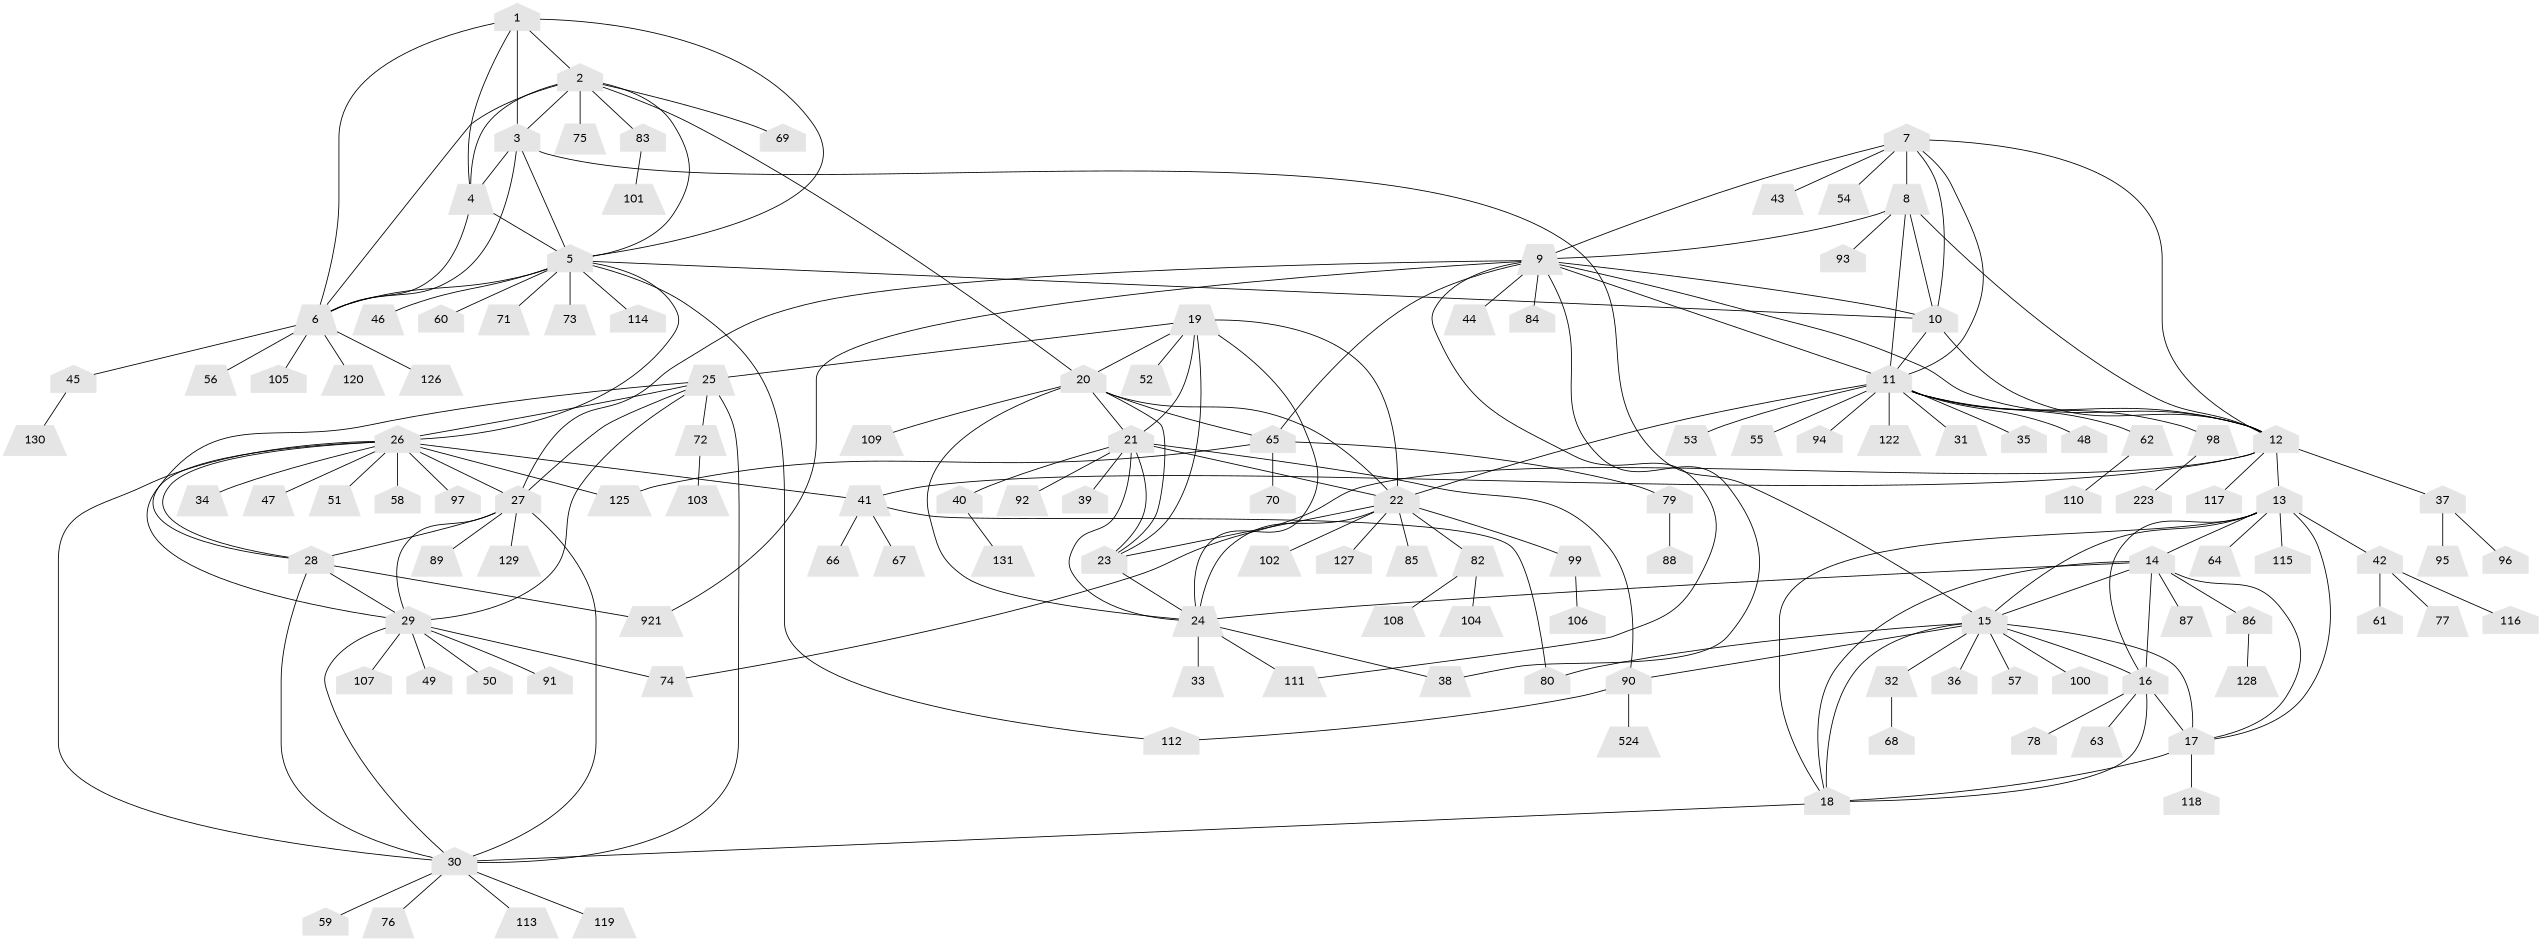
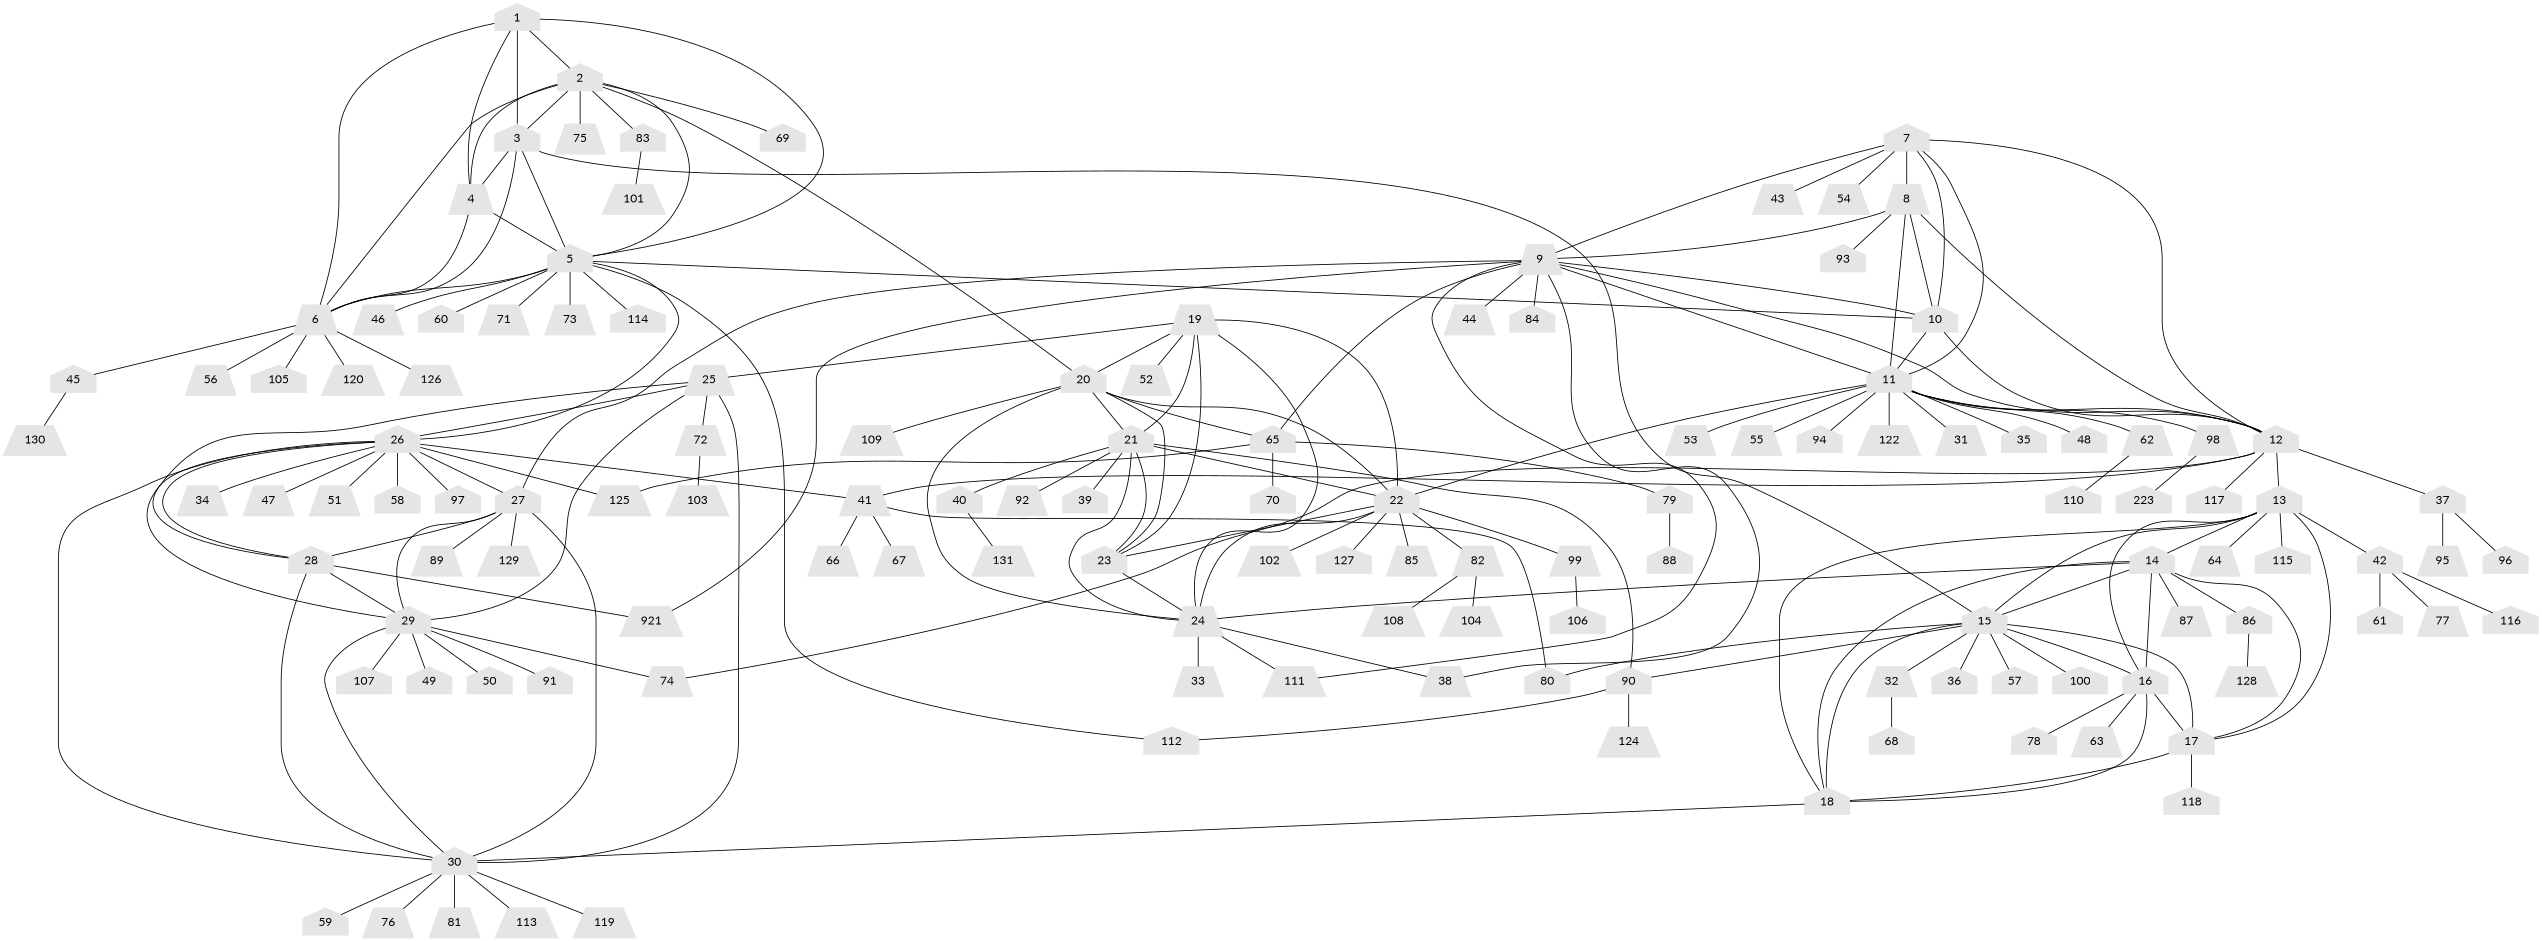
edge "25" -- "27": removed
node "524": label "524" -> "124"
node "81": added
